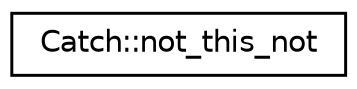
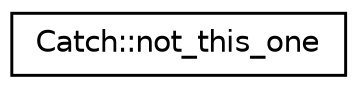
node "Catch::not_this_not": label "Catch::not_this_not" -> "Catch::not_this_one"
